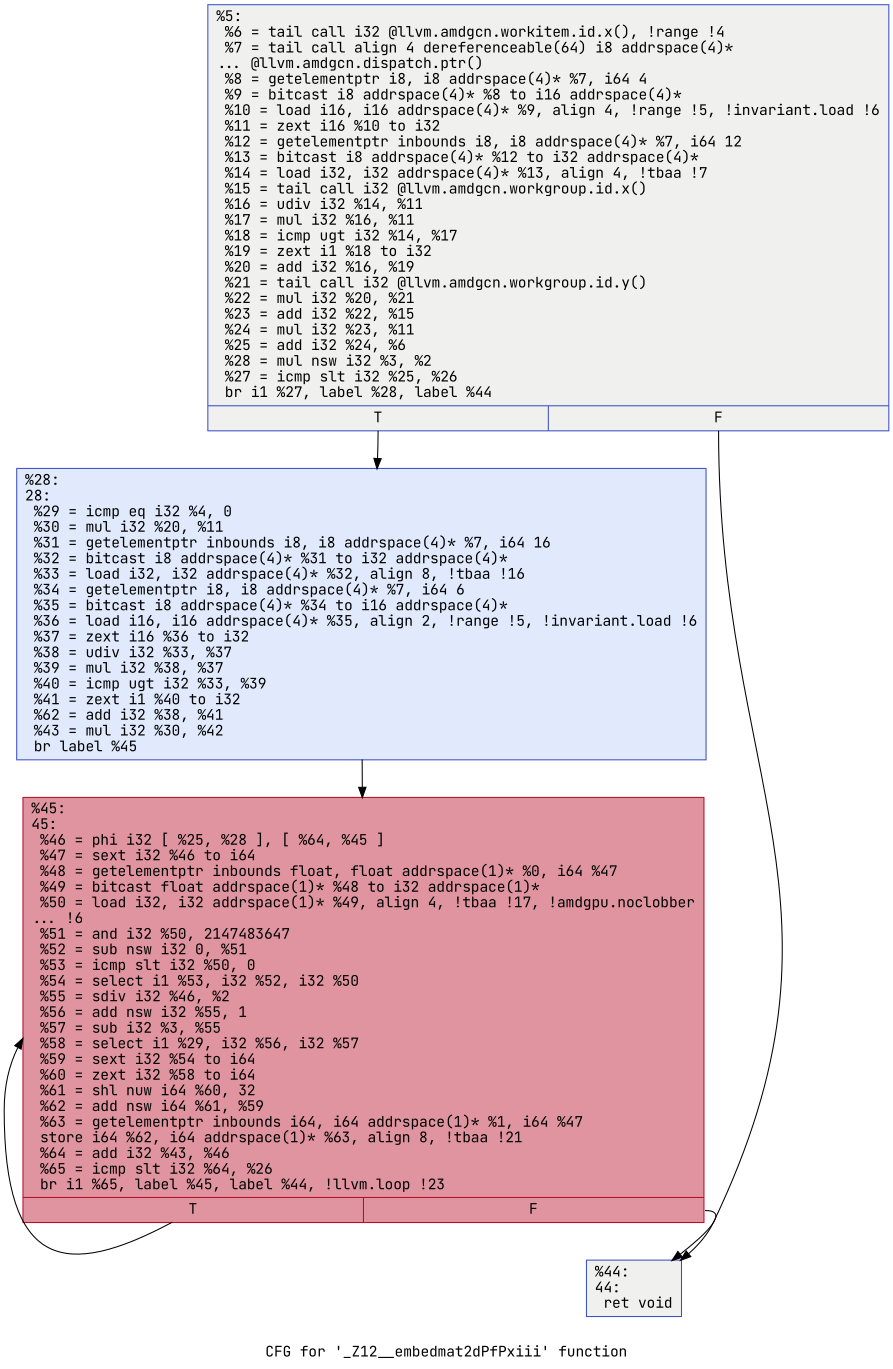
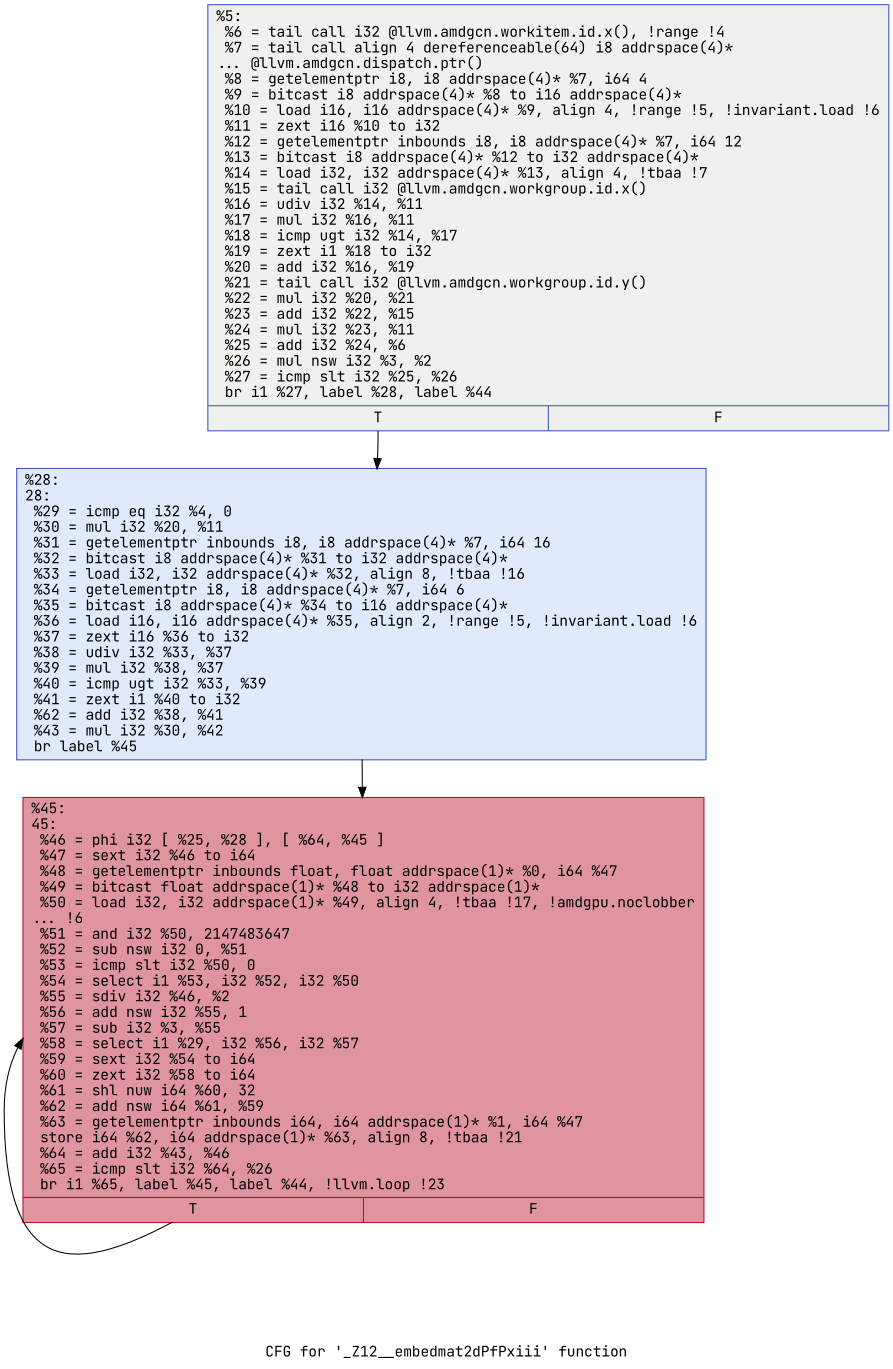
node "%5:": text "%28 = mul nsw i32 %3, %2" -> "%26 = mul nsw i32 %3, %2"
node "%44:": removed
